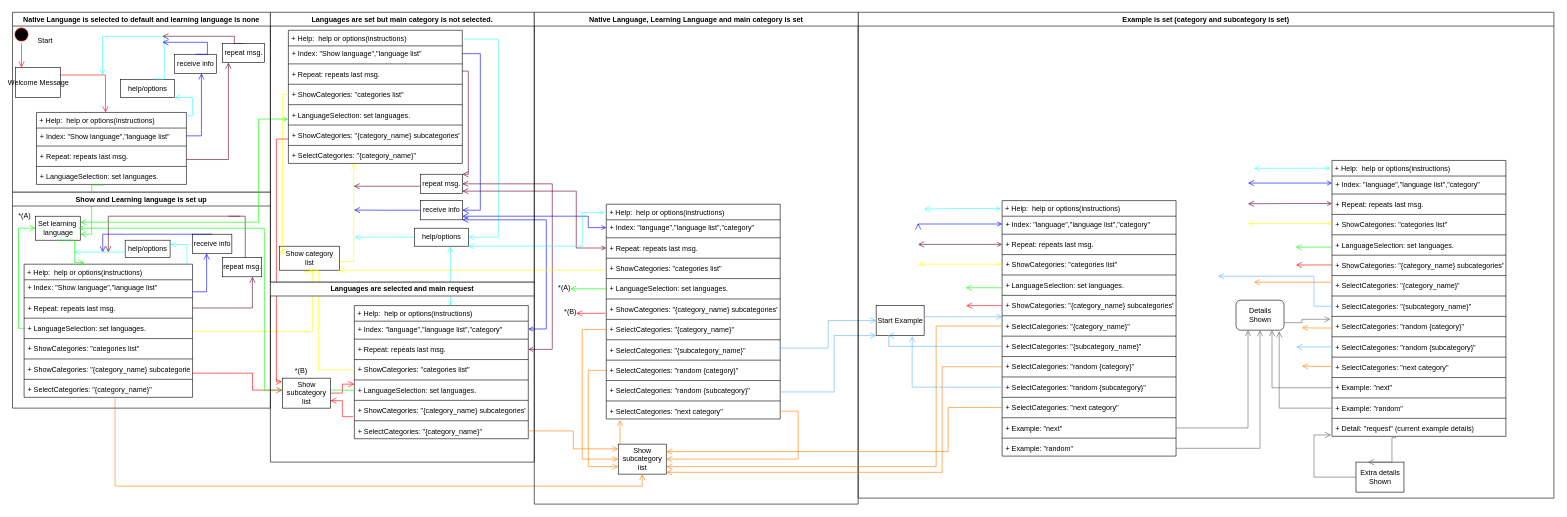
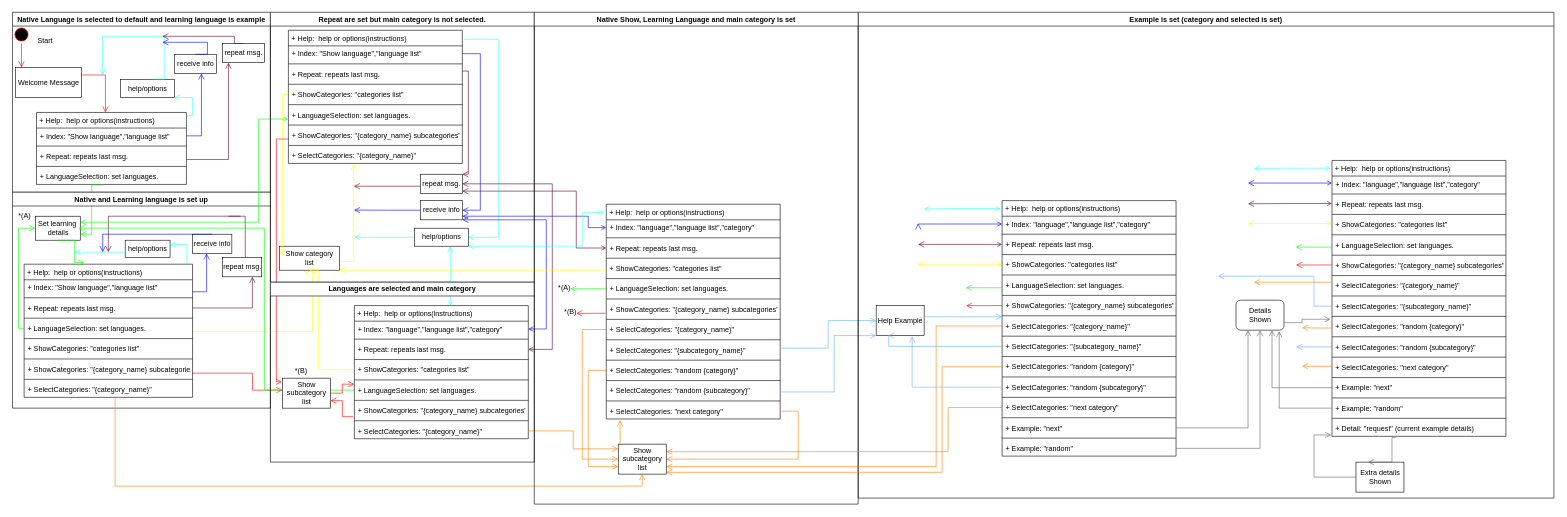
node "Native Language is selected to default and learning language is none": label "Native Language is selected to default and learning language is none" -> "Native Language is selected to default and learning language is example"
node "Languages are set but main category is not selected.": label "Languages are set but main category is not selected." -> "Repeat are set but main category is not selected."
node "Native Language, Learning Language and main category is set": label "Native Language, Learning Language and main category is set" -> "Native Show, Learning Language and main category is set"
node "Example is set (category and subcategory is set)": label "Example is set (category and subcategory is set)" -> "Example is set (category and selected is set)"
node "Welcome Message": size 45x30 -> 66x30
node "Show and Learning language is set up": label "Show and Learning language is set up" -> "Native and Learning language is set up"
node "Set learning language": label "Set learning language" -> "Set learning details"
node "Languages are selected and main request": label "Languages are selected and main request" -> "Languages are selected and main category"
node "Start Example": label "Start Example" -> "Help Example"
